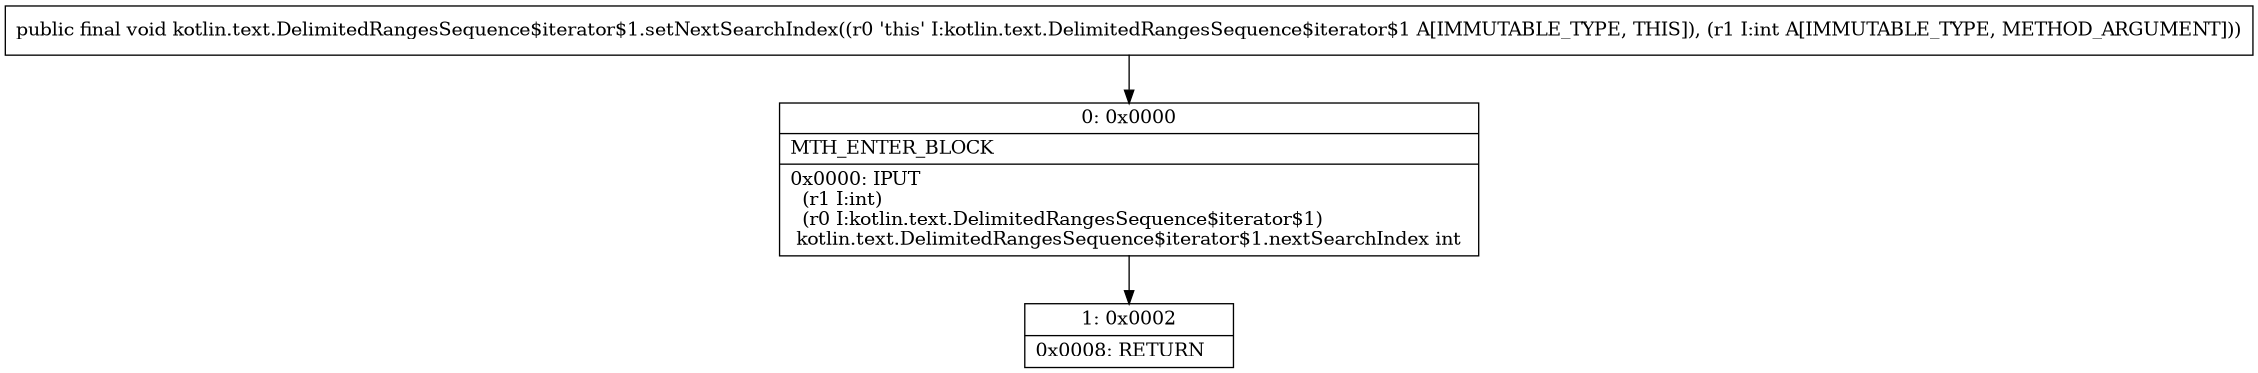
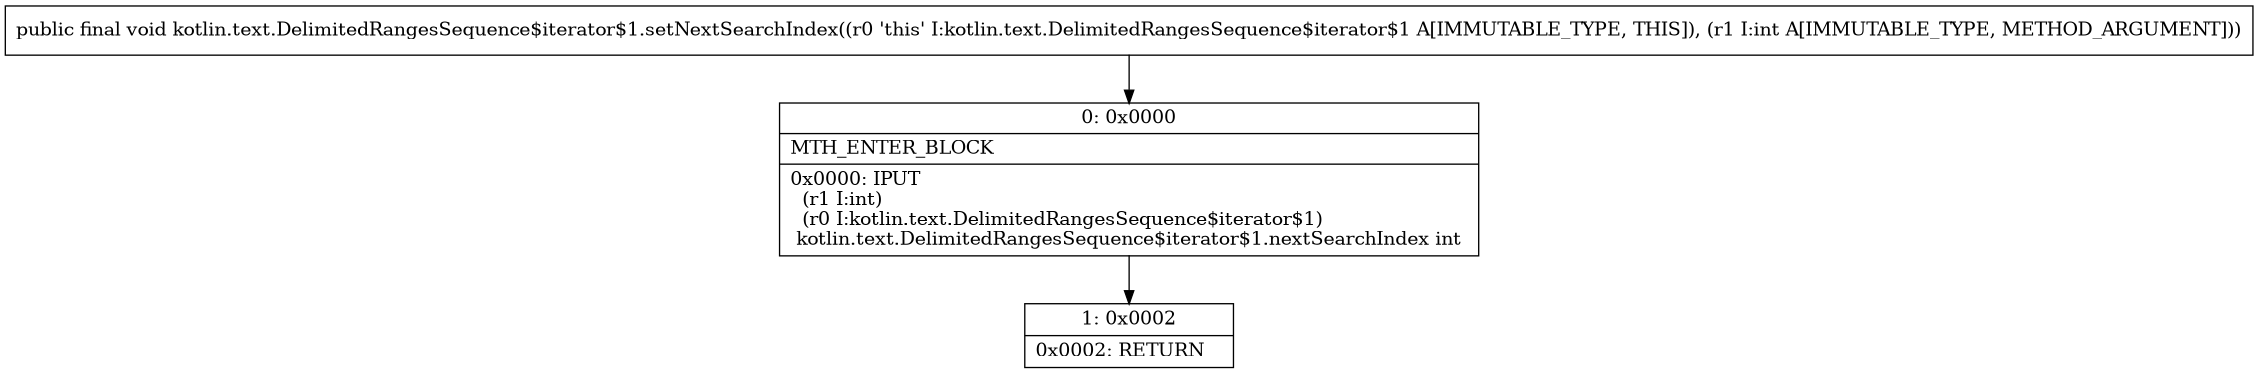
node "1: 0x0002": text "0x0008: RETURN" -> "0x0002: RETURN"
